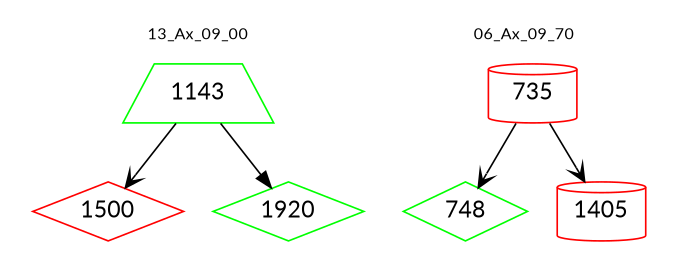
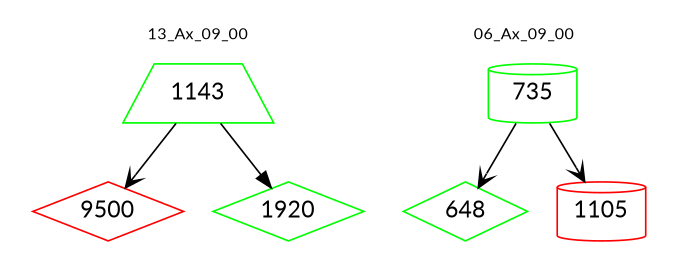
cluster "06_Ax_09_70": label "06_Ax_09_70" -> "06_Ax_09_00"
node "735": color red -> green
node "1500": label "1500" -> "9500"
node "748": label "748" -> "648"
node "1405": label "1405" -> "1105"
